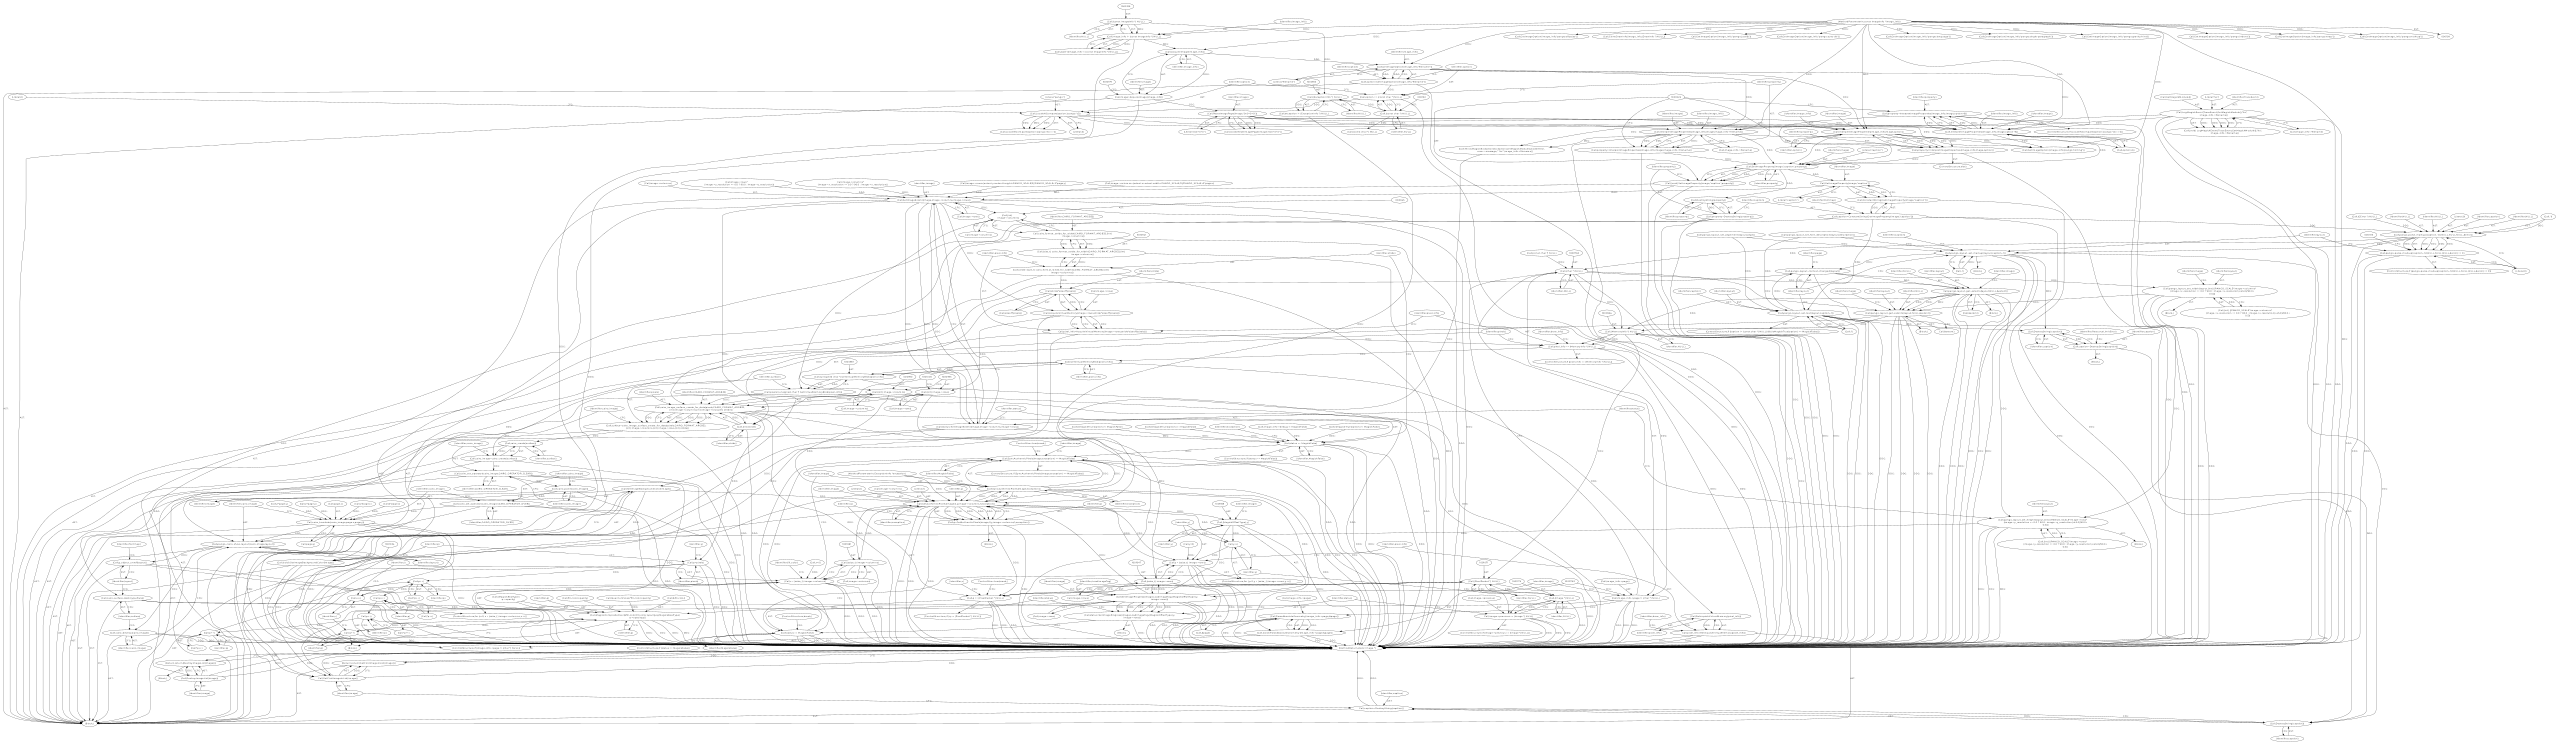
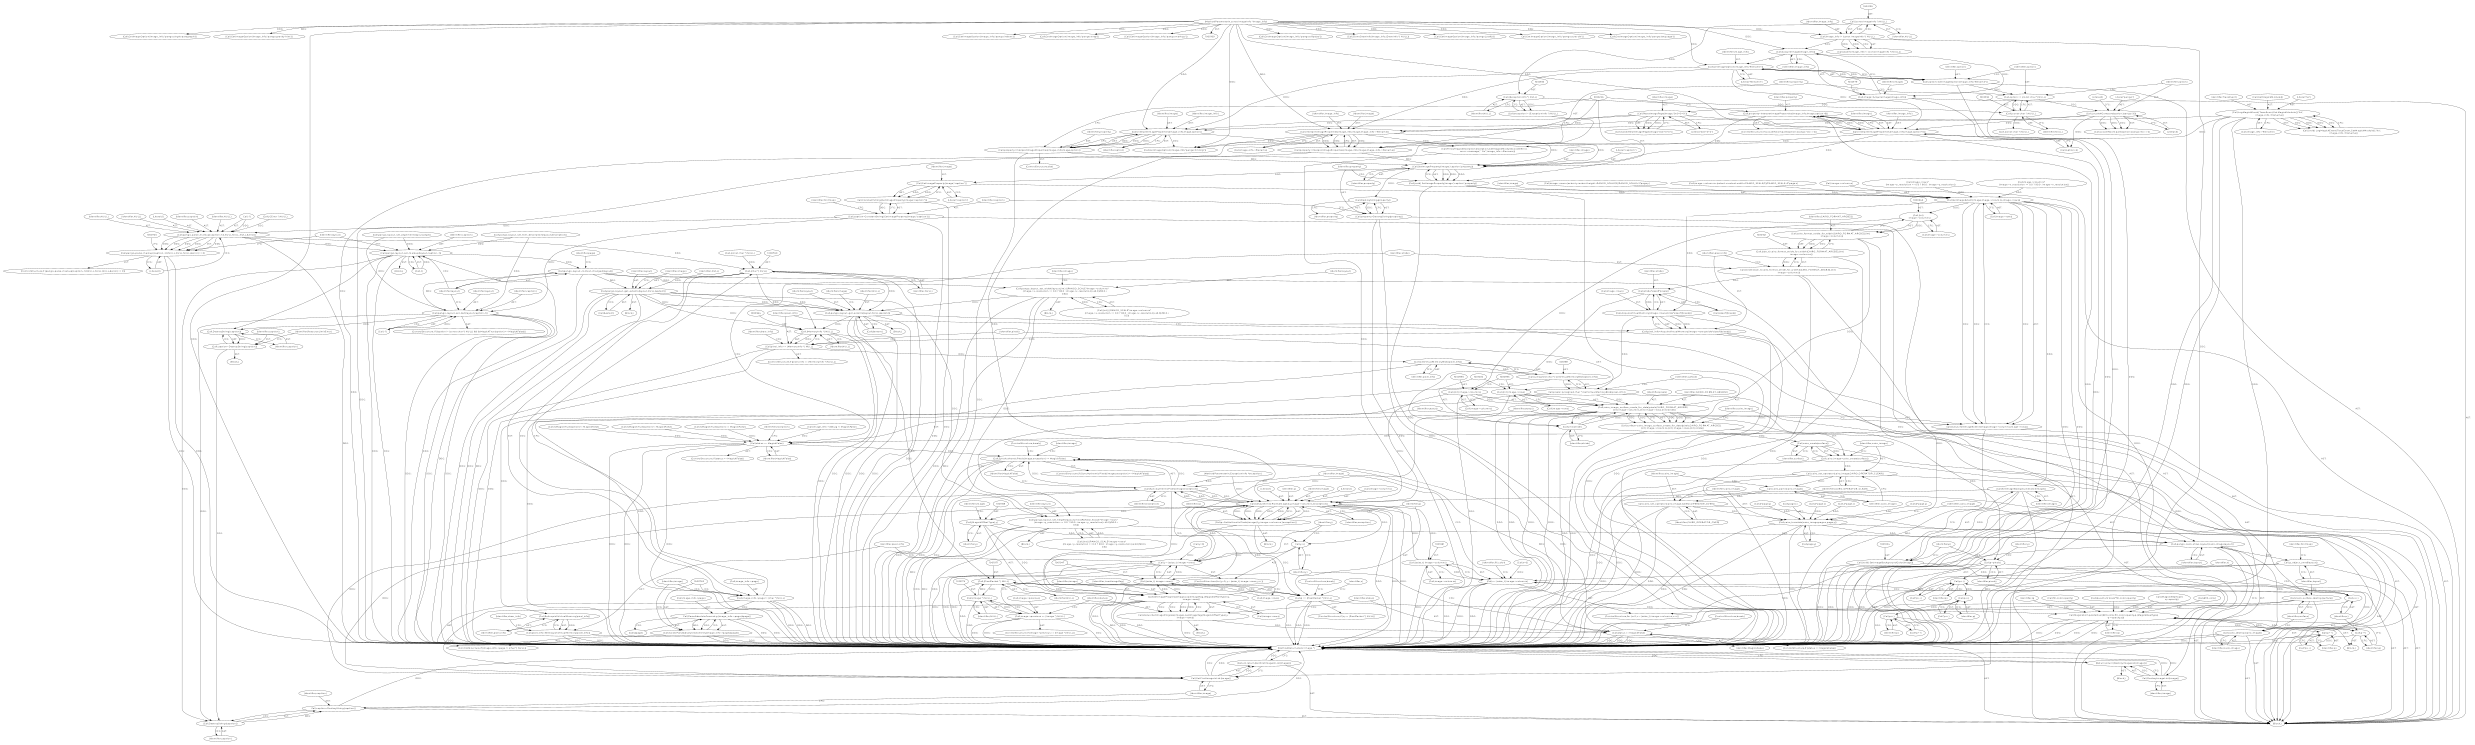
edge "(Call,pixel_info == (MemoryInfo *) NULL)" -> "(Call,(MemoryInfo *) NULL)": added, label "CFG:"
edge "(Call,(MagickOffsetType) y)" -> "(MethodReturn,static Image *)": removed, label "DDG:"
